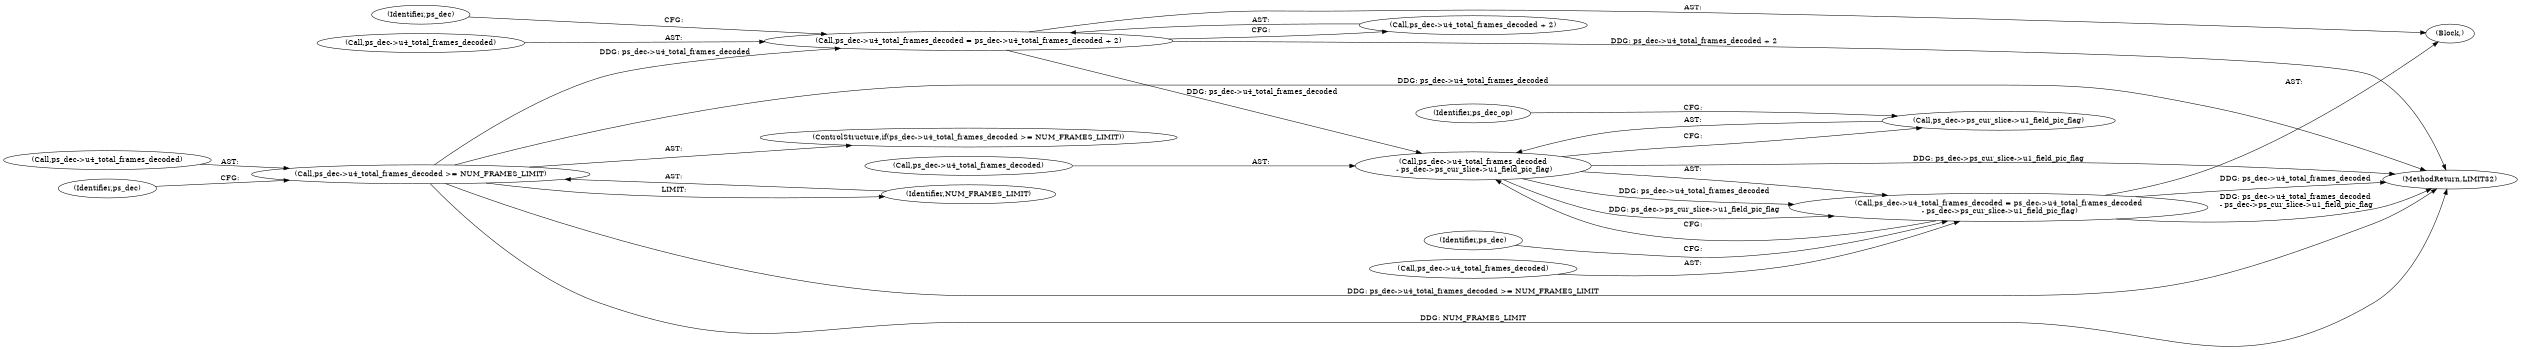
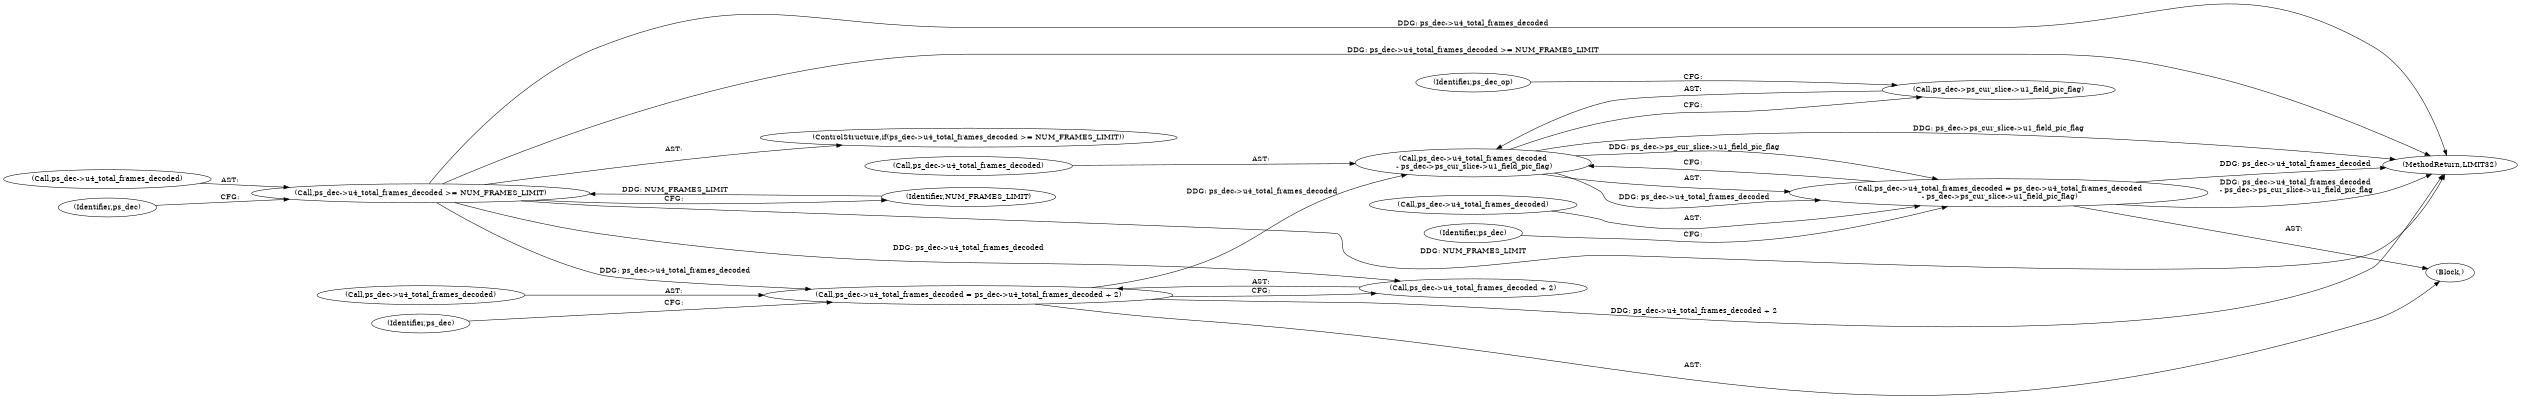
edge "(Identifier,NUM_FRAMES_LIMIT)" -> "(Call,ps_dec->u4_total_frames_decoded >= NUM_FRAMES_LIMIT)": label "AST: " -> "DDG: NUM_FRAMES_LIMIT"
edge "(Call,ps_dec->u4_total_frames_decoded >= NUM_FRAMES_LIMIT)" -> "(Identifier,NUM_FRAMES_LIMIT)": label "LIMIT: " -> "CFG: "
edge "(Call,ps_dec->u4_total_frames_decoded >= NUM_FRAMES_LIMIT)" -> "(Call,ps_dec->u4_total_frames_decoded + 2)": added, label "DDG: ps_dec->u4_total_frames_decoded"
